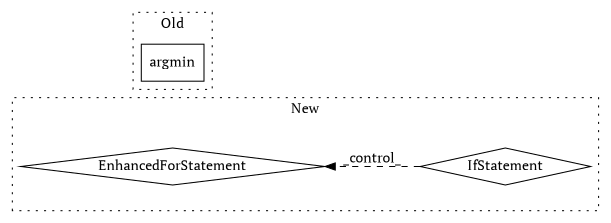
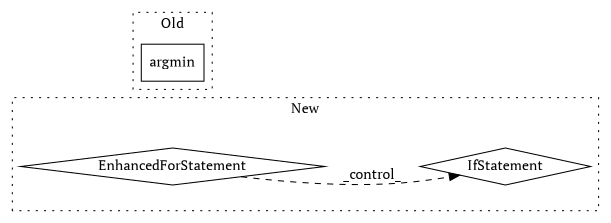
edge "IfStatement" -> "EnhancedForStatement": reversed
